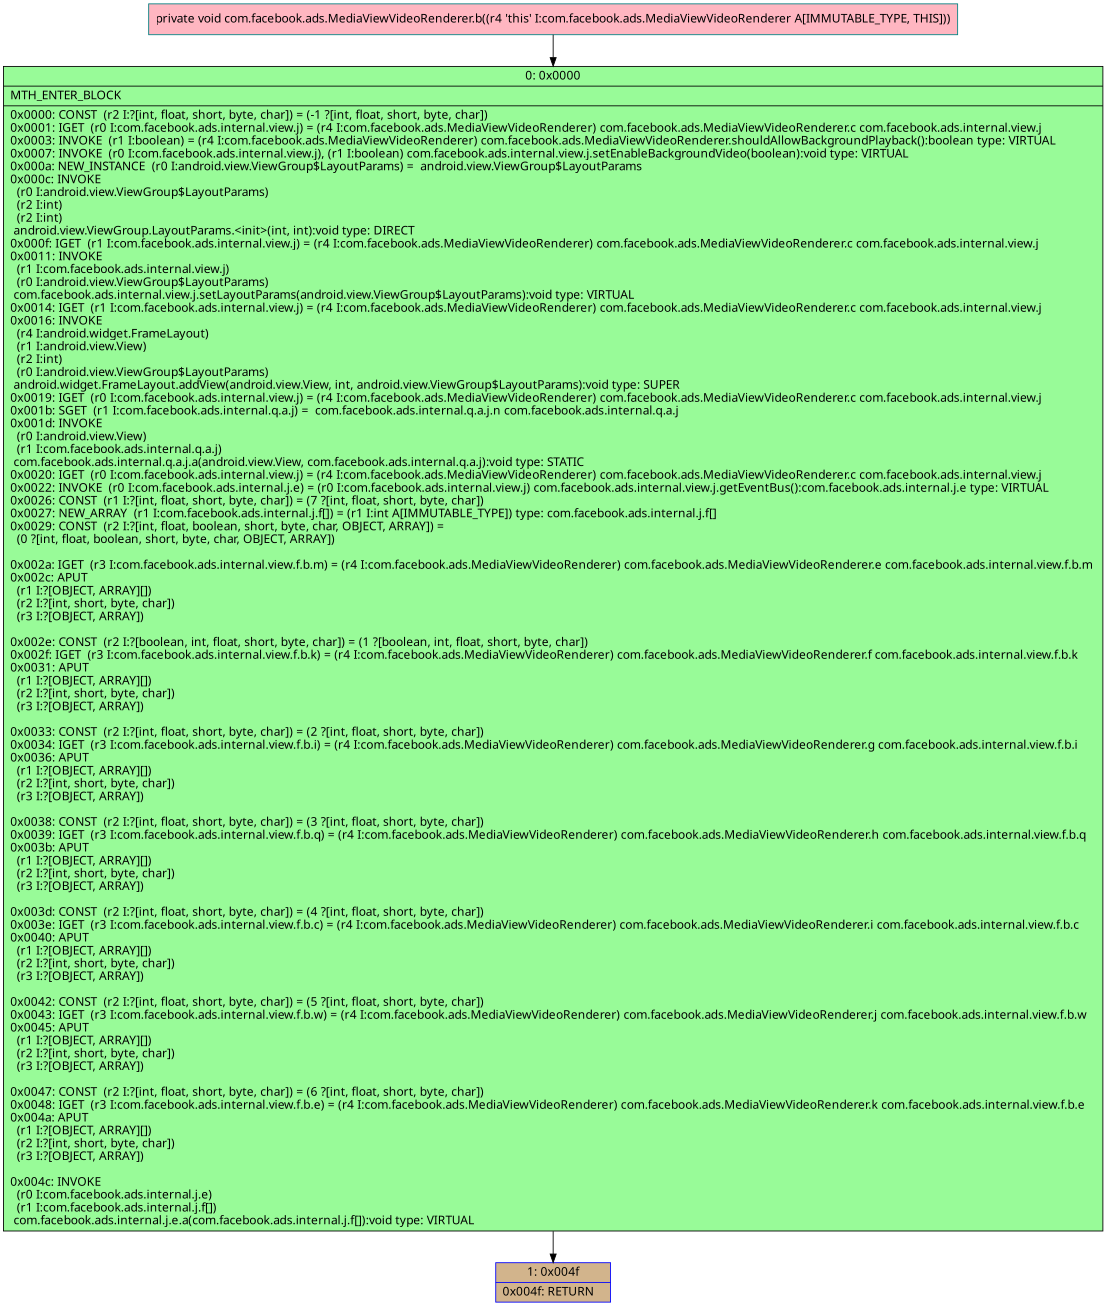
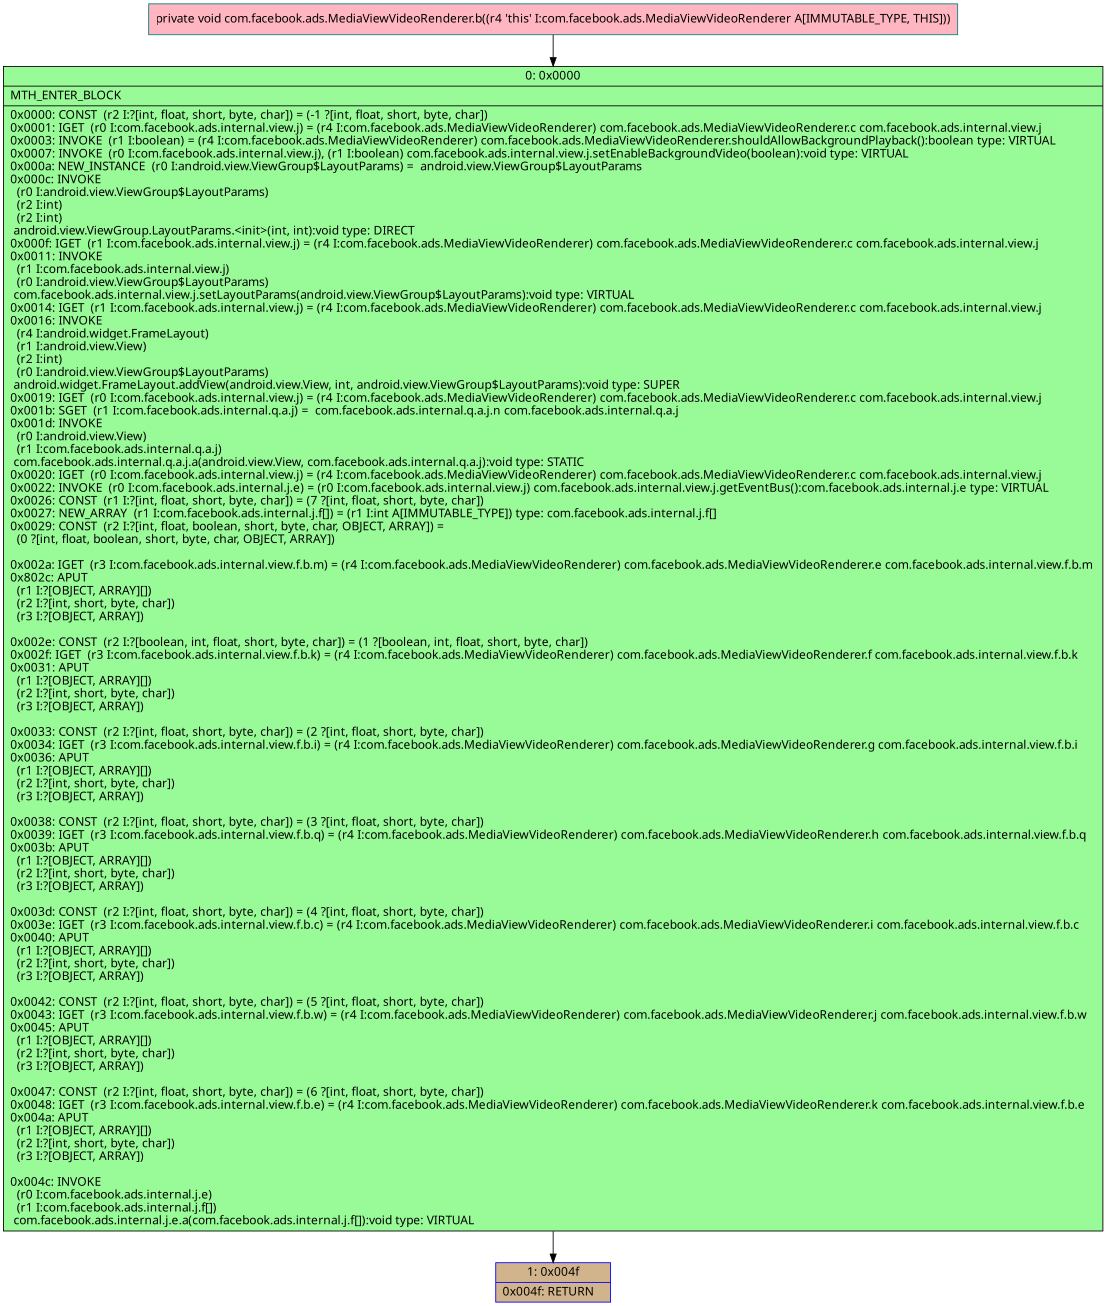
node "0: 0x0000": text "0x002c: APUT" -> "0x802c: APUT"
